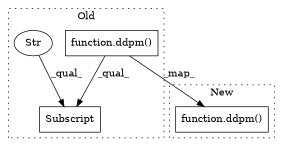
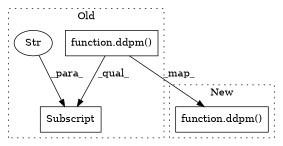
edge "Str" -> "Subscript": label "_qual_" -> "_para_"
